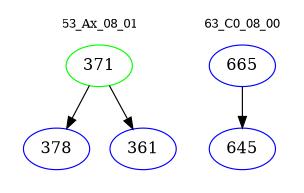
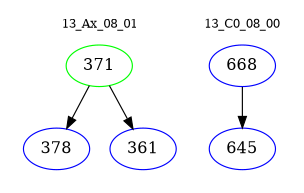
cluster "53_Ax_08_01": label "53_Ax_08_01" -> "13_Ax_08_01"
cluster "63_C0_08_00": label "63_C0_08_00" -> "13_C0_08_00"
node "665": label "665" -> "668"
